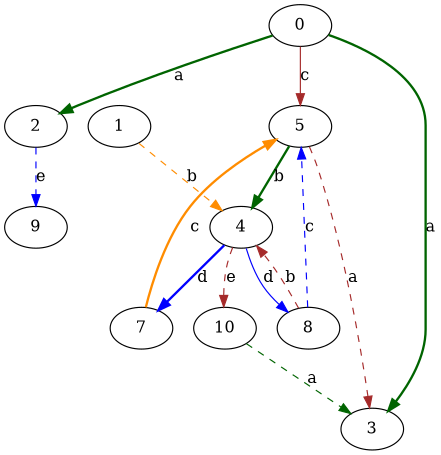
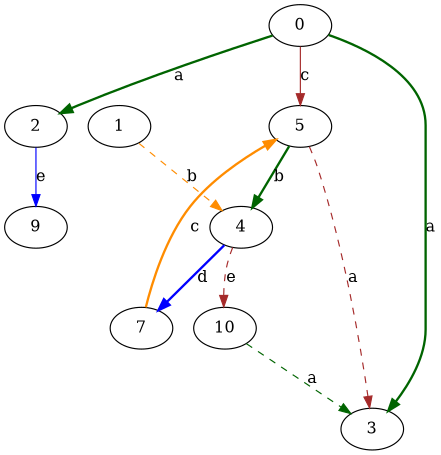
edge "2" -> "9": style dashed -> solid
node "8": removed
